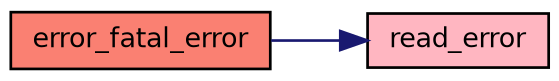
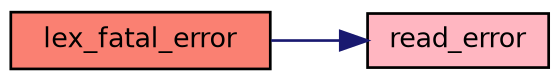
node "error_fatal_error": label "error_fatal_error" -> "lex_fatal_error"
